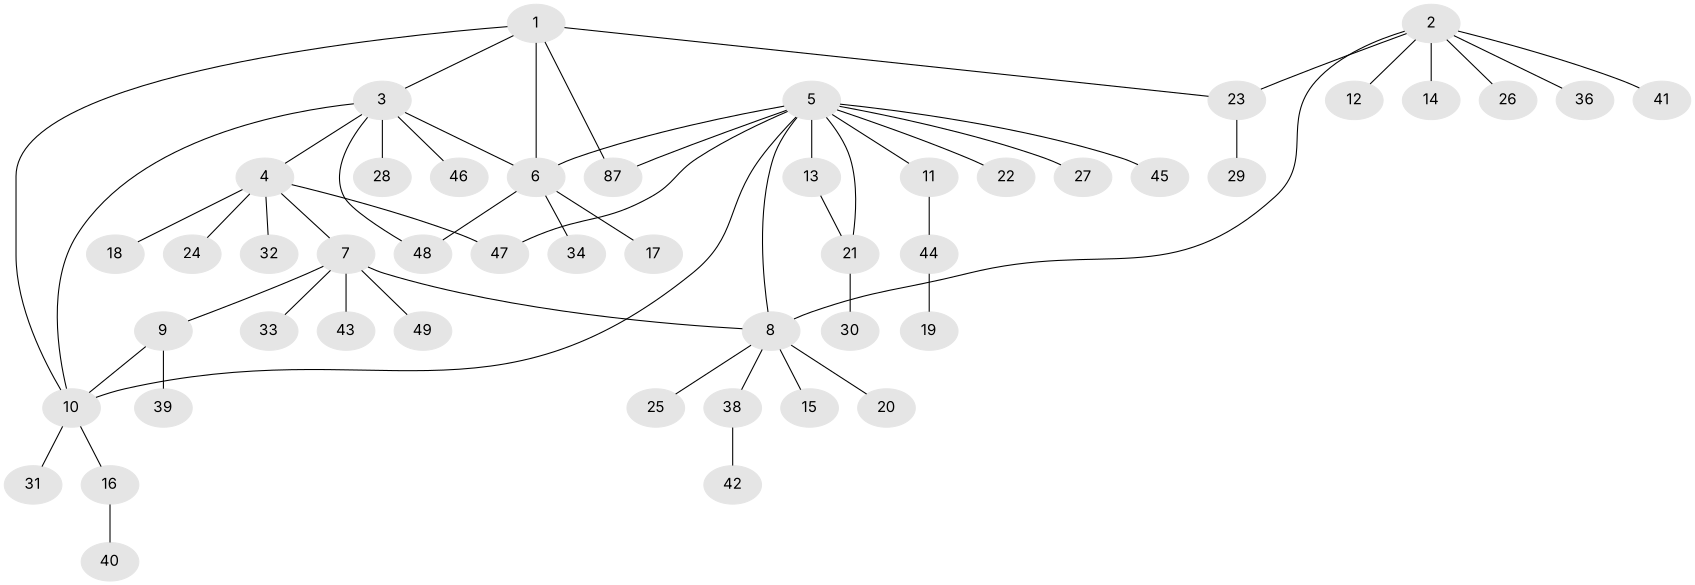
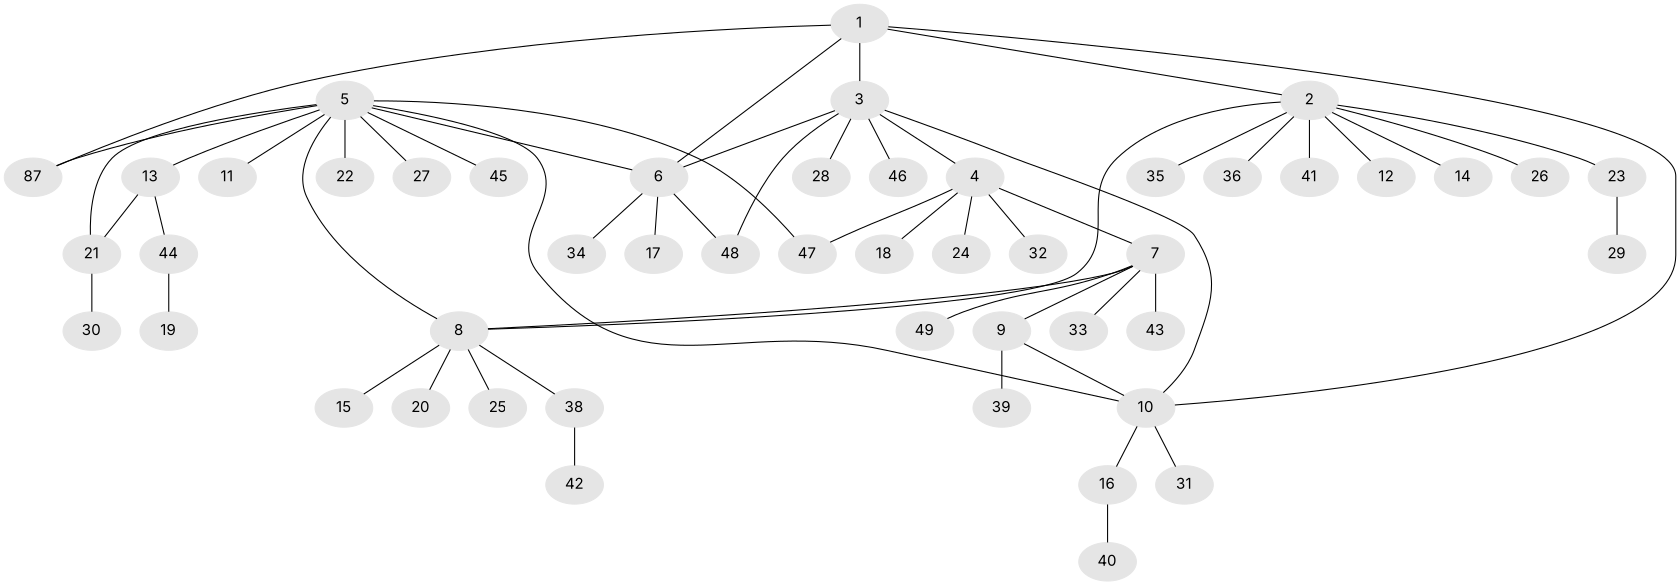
edge "1" -- "23": now "1" -- "2"
node "35": added
edge "11" -- "44": now "13" -- "44"
